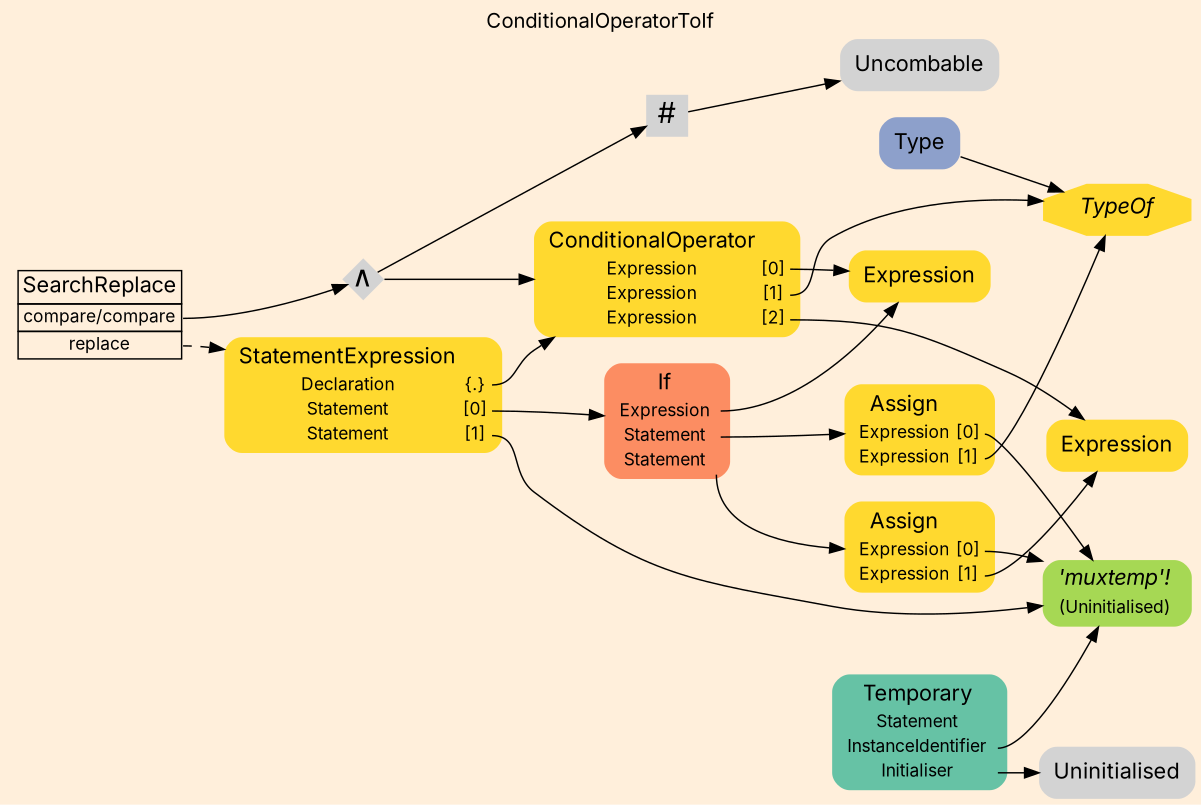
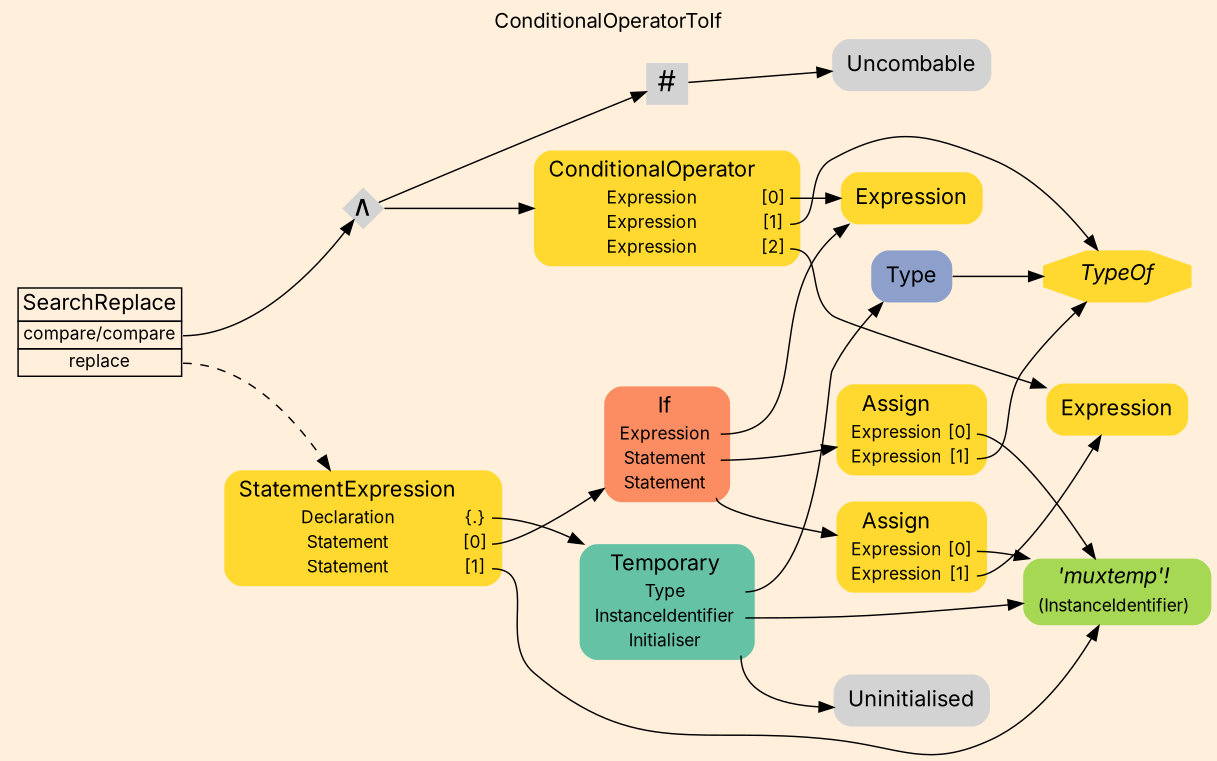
edge "StatementExpression" -> "ConditionalOperator": now "StatementExpression" -> "Temporary"
edge "Temporary" -> "Type": added
node "'muxtemp'!": text "(Uninitialised)" -> "(InstanceIdentifier)"
node "Temporary": text "Statement" -> "Type"
